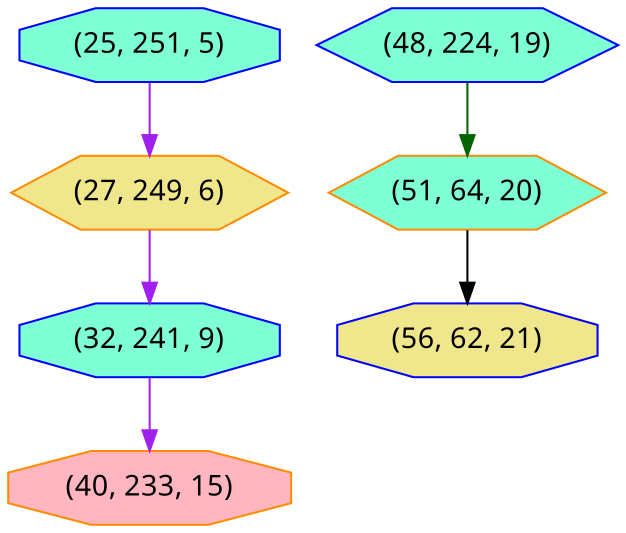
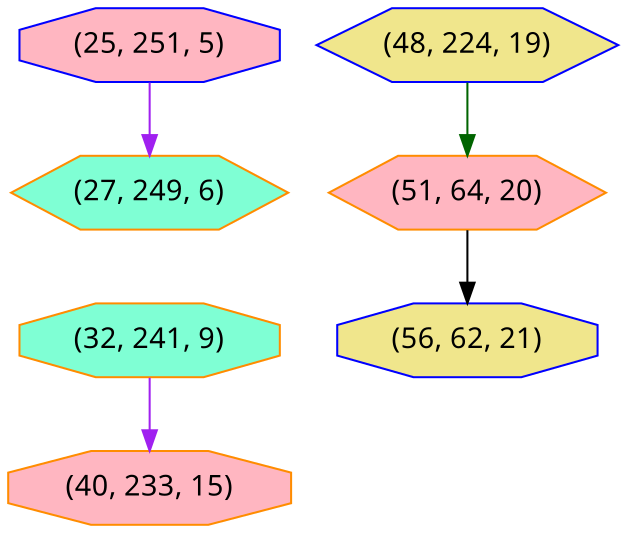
node "(25, 251, 5)": fillcolor aquamarine -> lightpink
node "(48, 224, 19)": fillcolor aquamarine -> khaki
node "(27, 249, 6)": fillcolor khaki -> aquamarine
node "(51, 64, 20)": fillcolor aquamarine -> lightpink
edge "(27, 249, 6)" -> "(32, 241, 9)": removed
node "(32, 241, 9)": color blue -> darkorange
